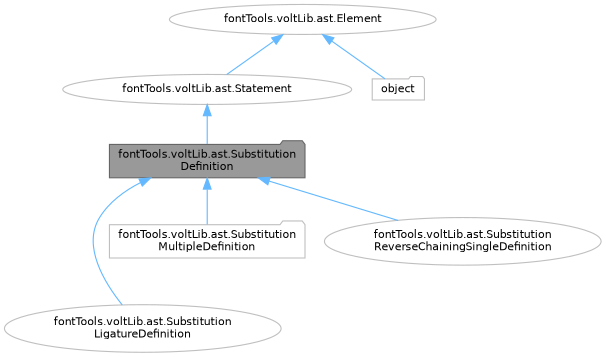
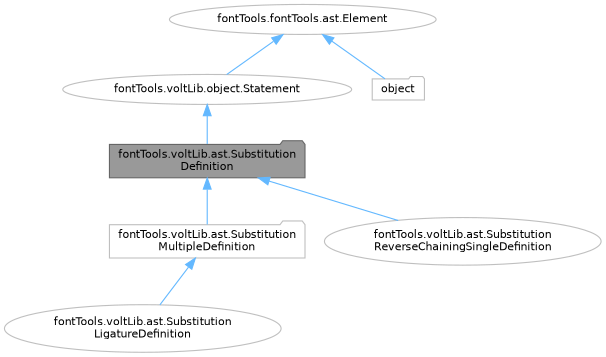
node "fontTools.voltLib.ast.Element": label "fontTools.voltLib.ast.Element" -> "fontTools.fontTools.ast.Element"
node "fontTools.voltLib.ast.Statement": label "fontTools.voltLib.ast.Statement" -> "fontTools.voltLib.object.Statement"
edge "fontTools.voltLib.ast.Substitution LigatureDefinition" -> "fontTools.voltLib.ast.Substitution Definition": now "fontTools.voltLib.ast.Substitution LigatureDefinition" -> "fontTools.voltLib.ast.Substitution MultipleDefinition"
